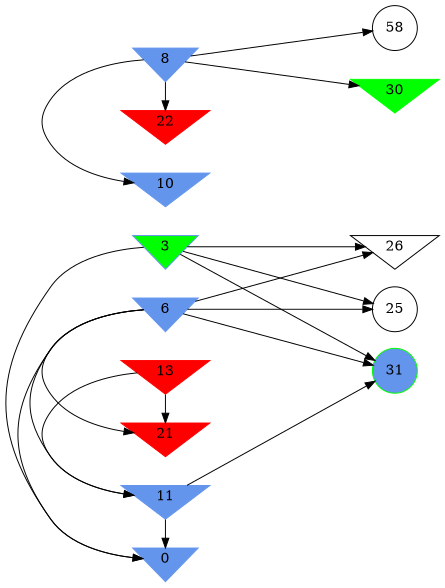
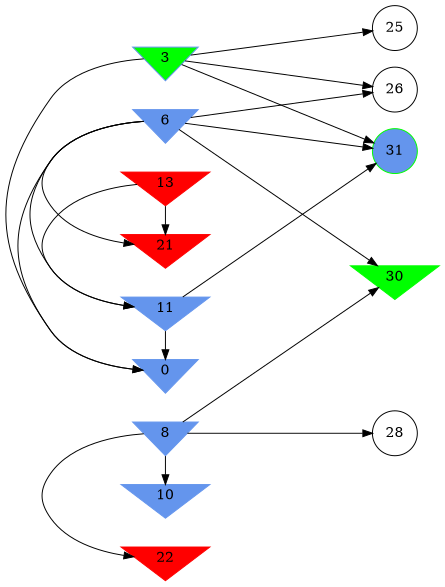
node "58": label "58" -> "28"
node "26": shape invtriangle -> circle
edge "6" -> "25": now "6" -> "30"
